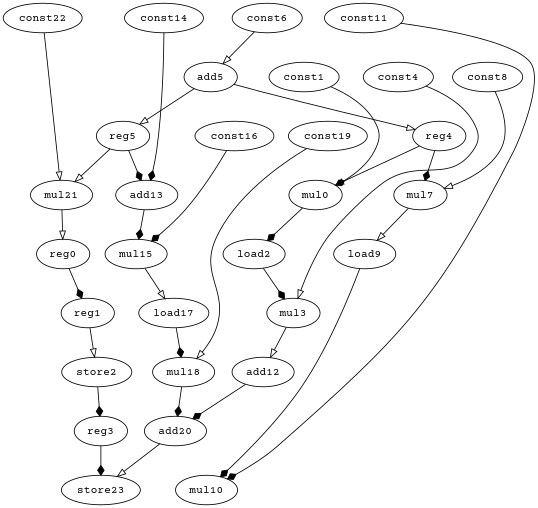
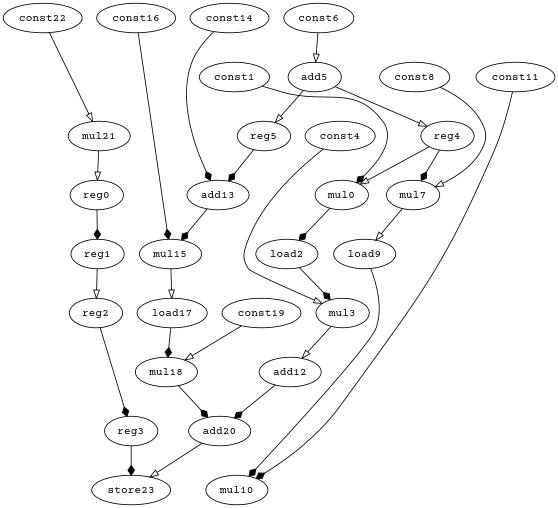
edge "reg5" -> "mul21": removed
node "store2": label "store2" -> "reg2"
